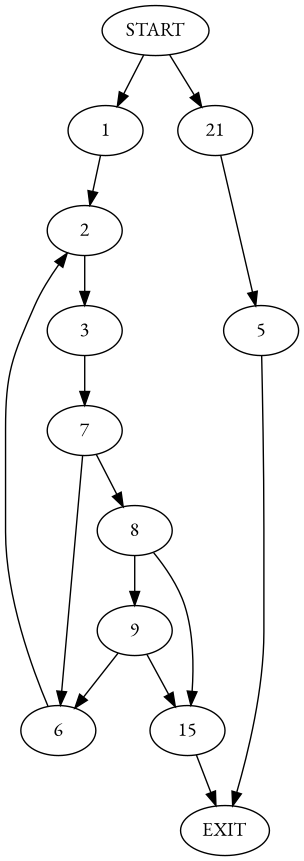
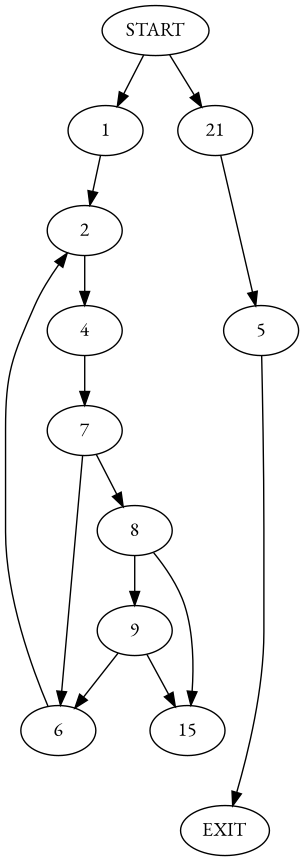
node "3": label "3" -> "4"
edge "15" -> "EXIT": removed
